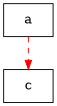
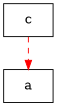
edge "a" -> "c": reversed
